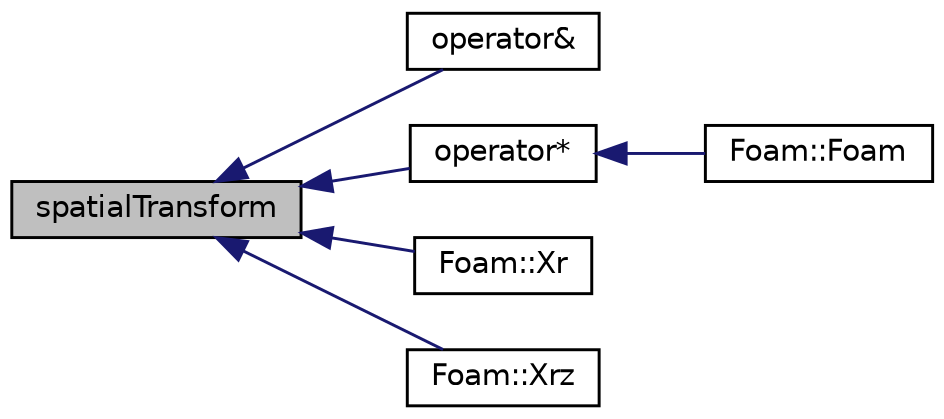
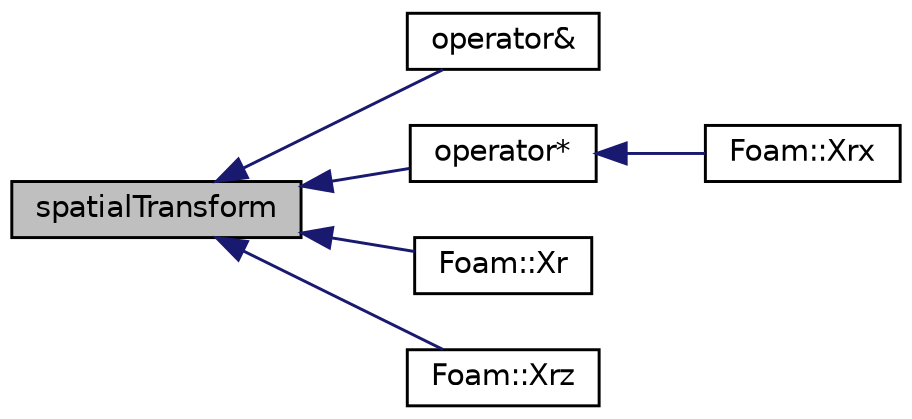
node "Foam::Foam": label "Foam::Foam" -> "Foam::Xrx"
